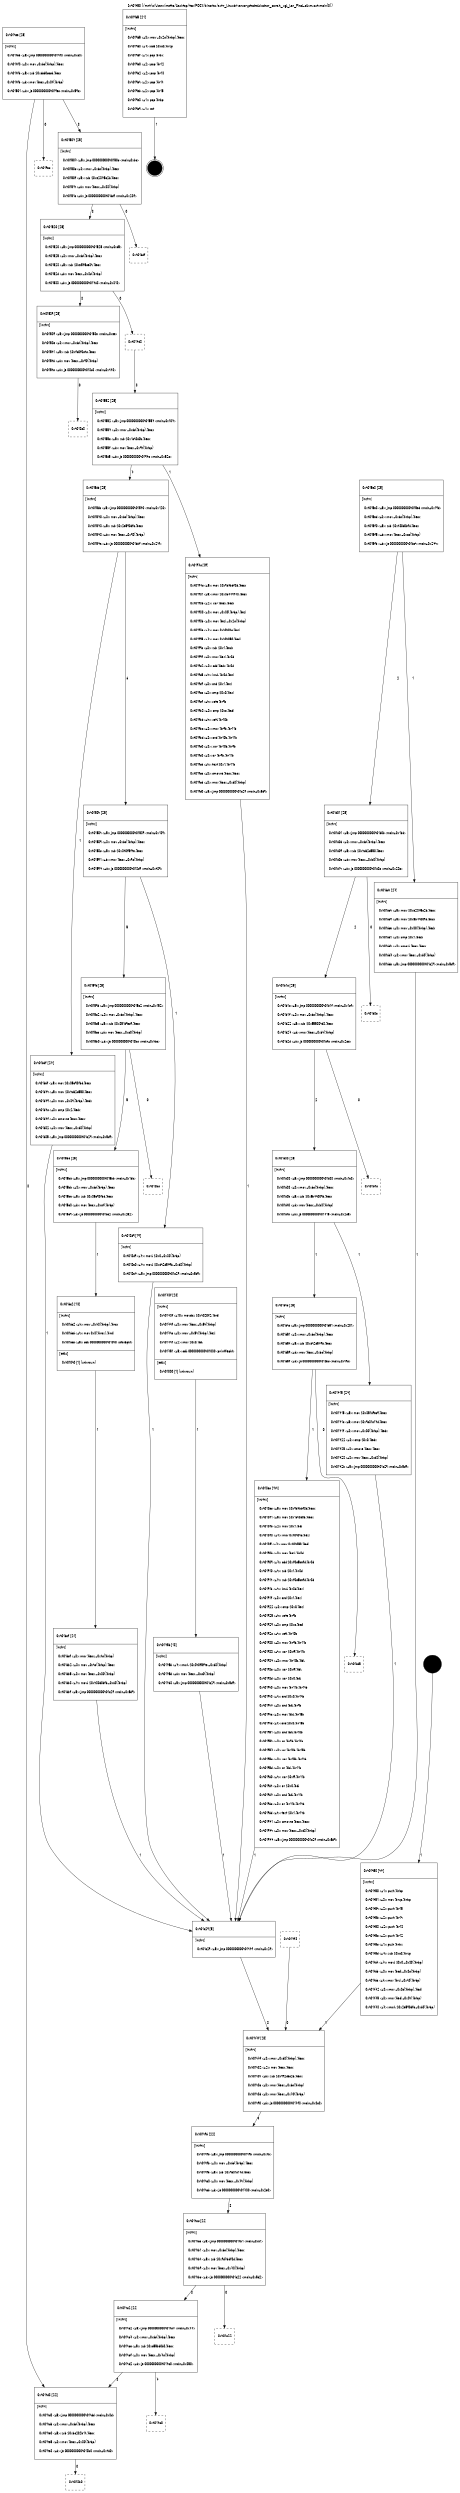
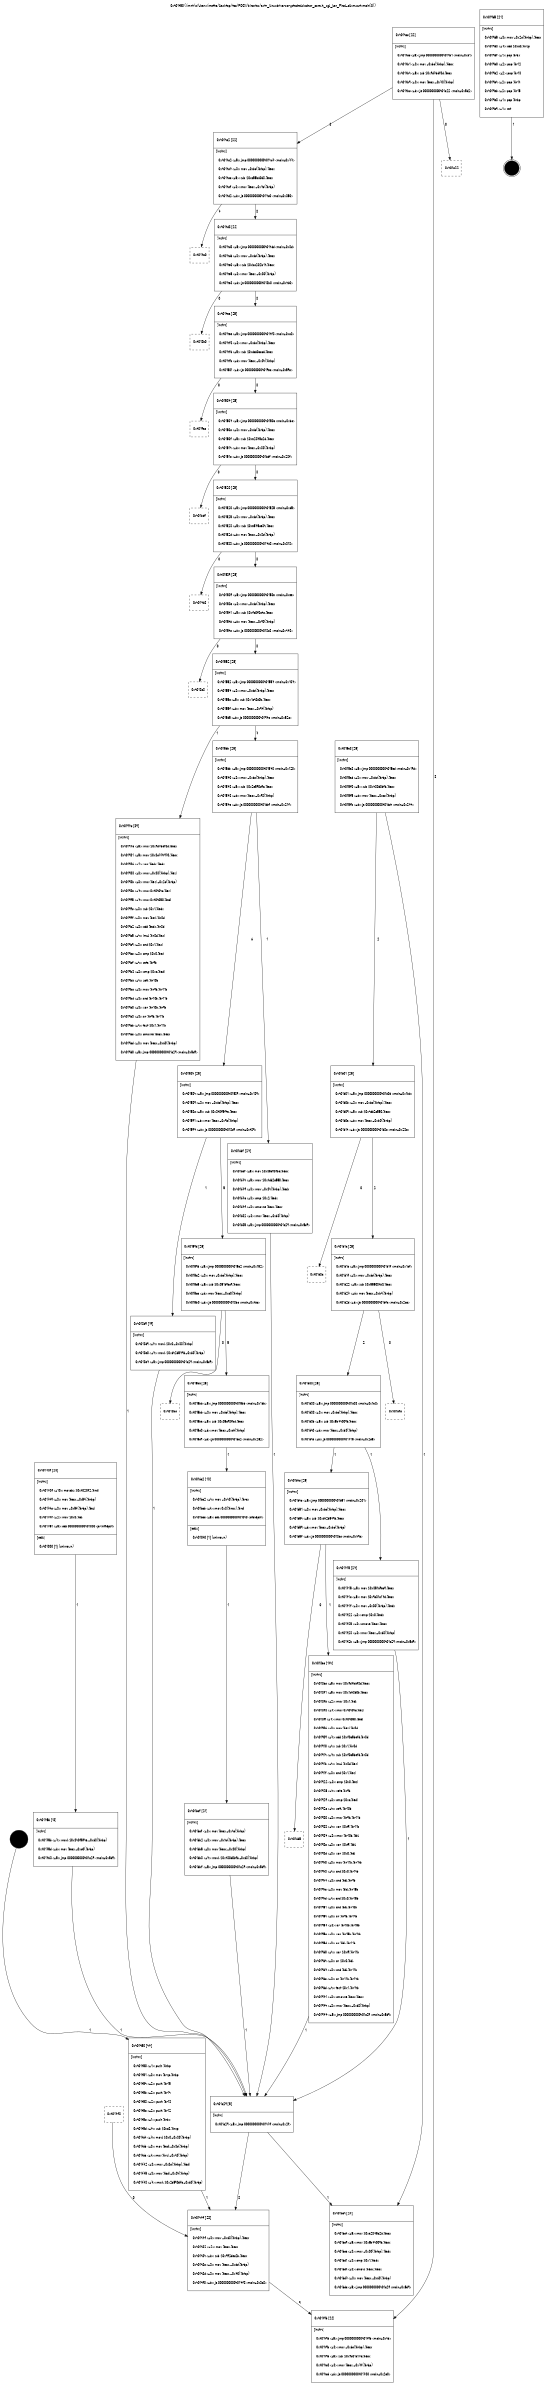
edge "0x401768" -> "0x401552 [25]": now "0x401539 [25]" -> "0x401552 [25]"
edge "0x4014ee [25]" -> "0x4014d8 [22]": reversed
edge "0x4016c4 [27]" -> "0x401a29 [5]": reversed
edge "0x401496 [22]" -> "0x4014ac [22]": reversed
